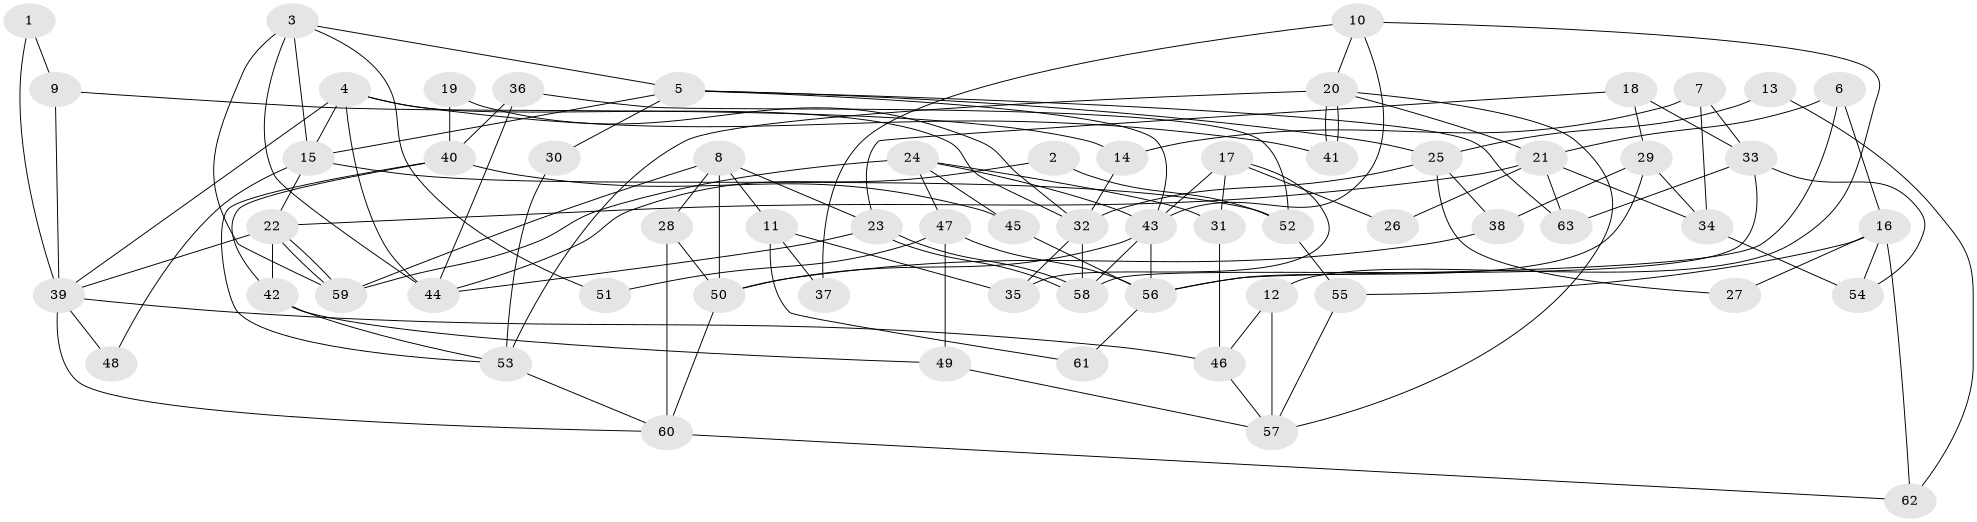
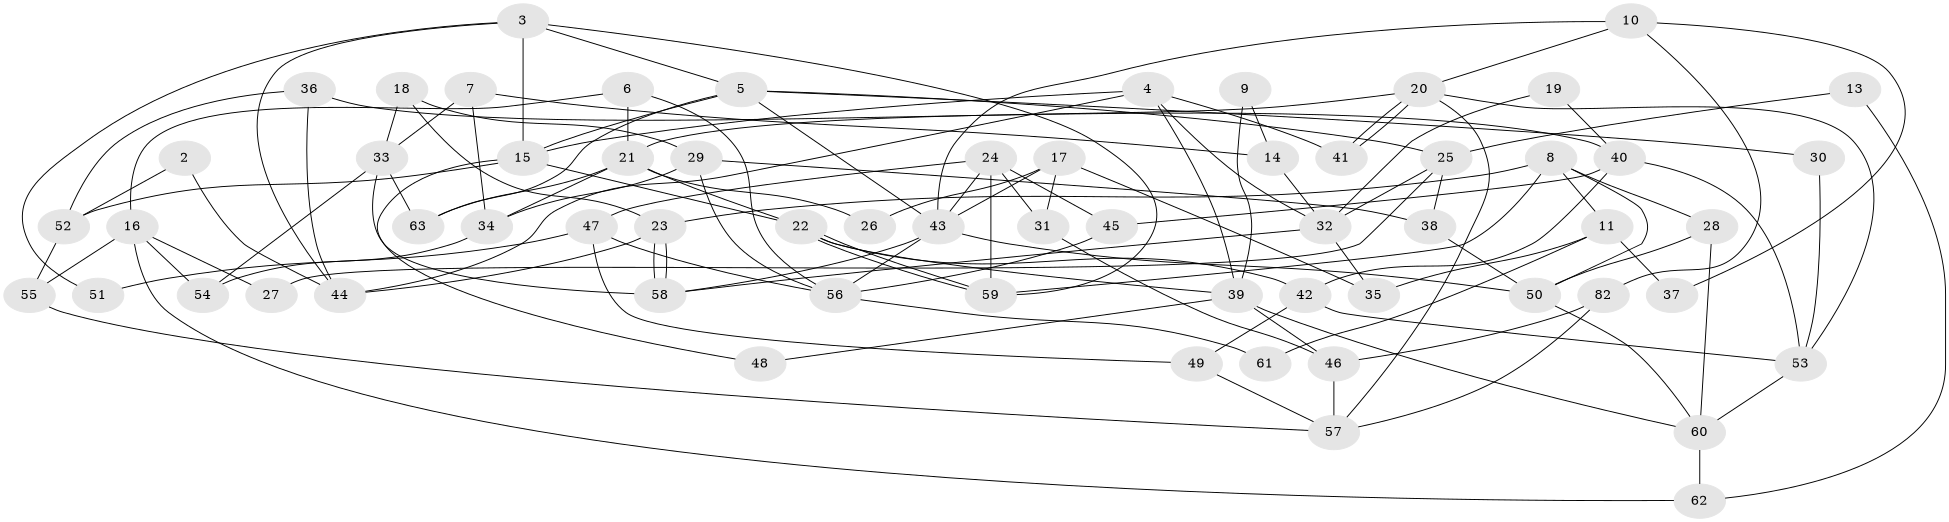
node "1": removed
node "12": label "12" -> "82"
